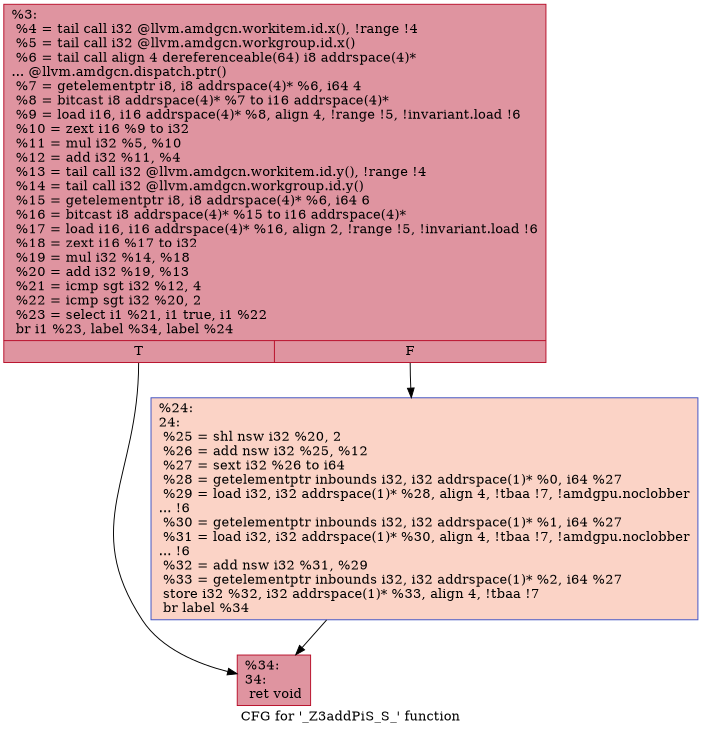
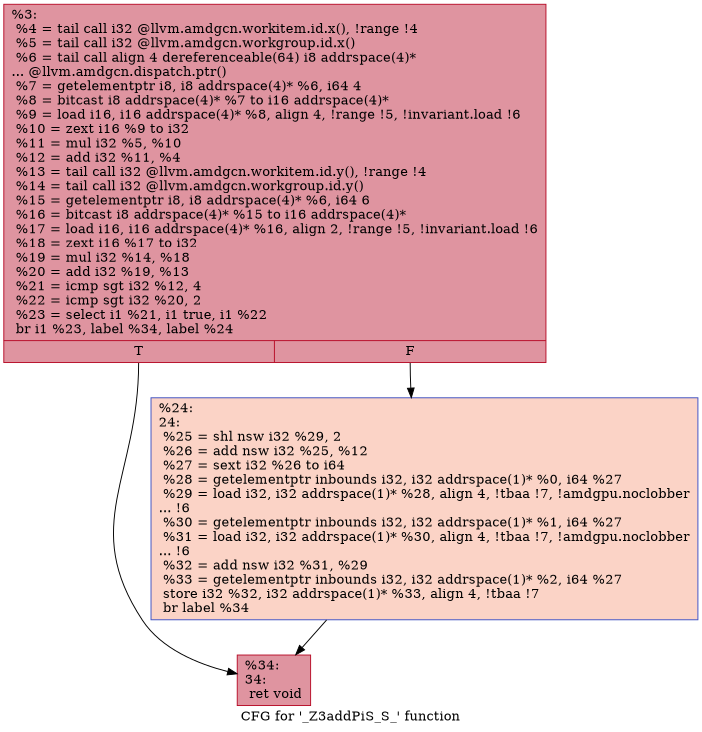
node "%24:": text "%25 = shl nsw i32 %20, 2" -> "%25 = shl nsw i32 %29, 2"
